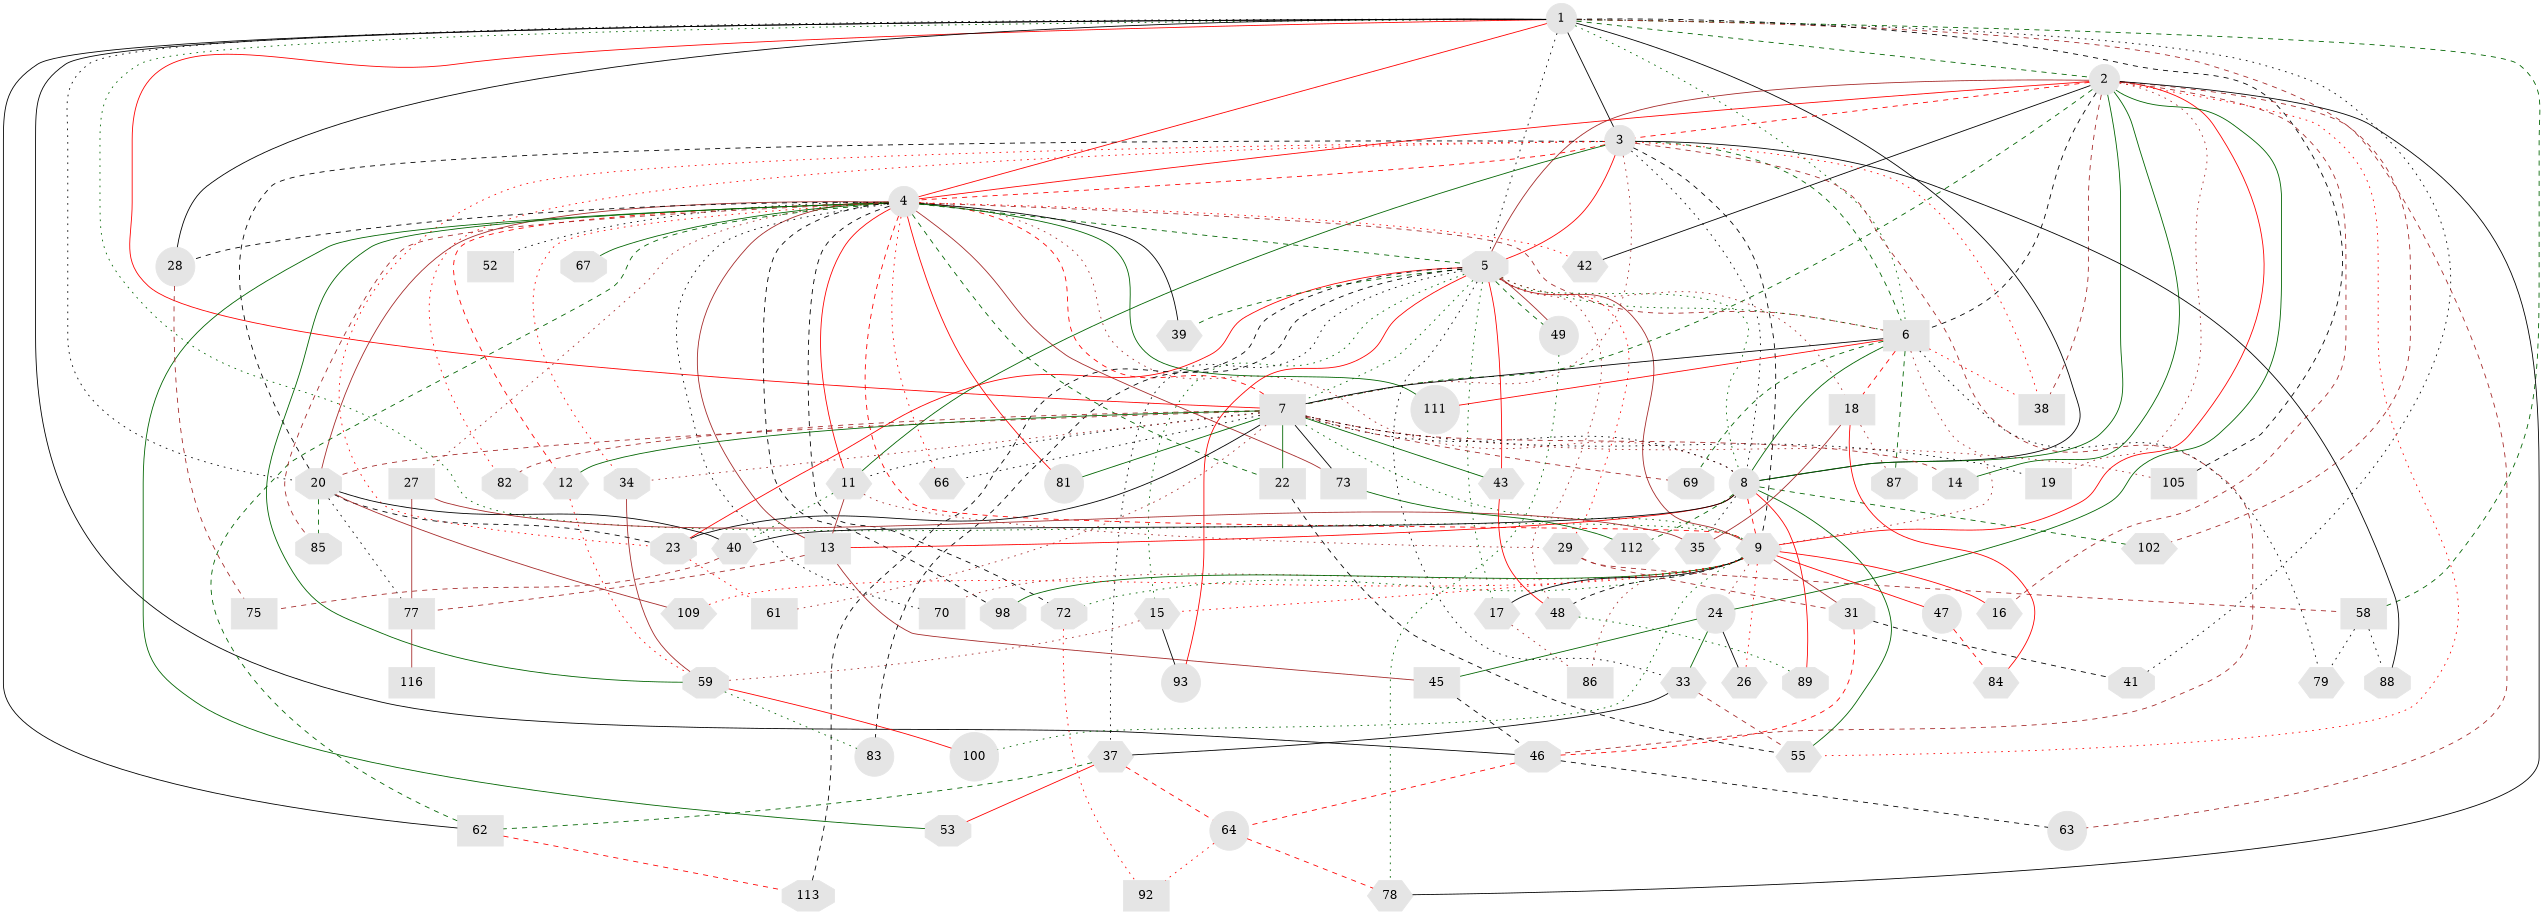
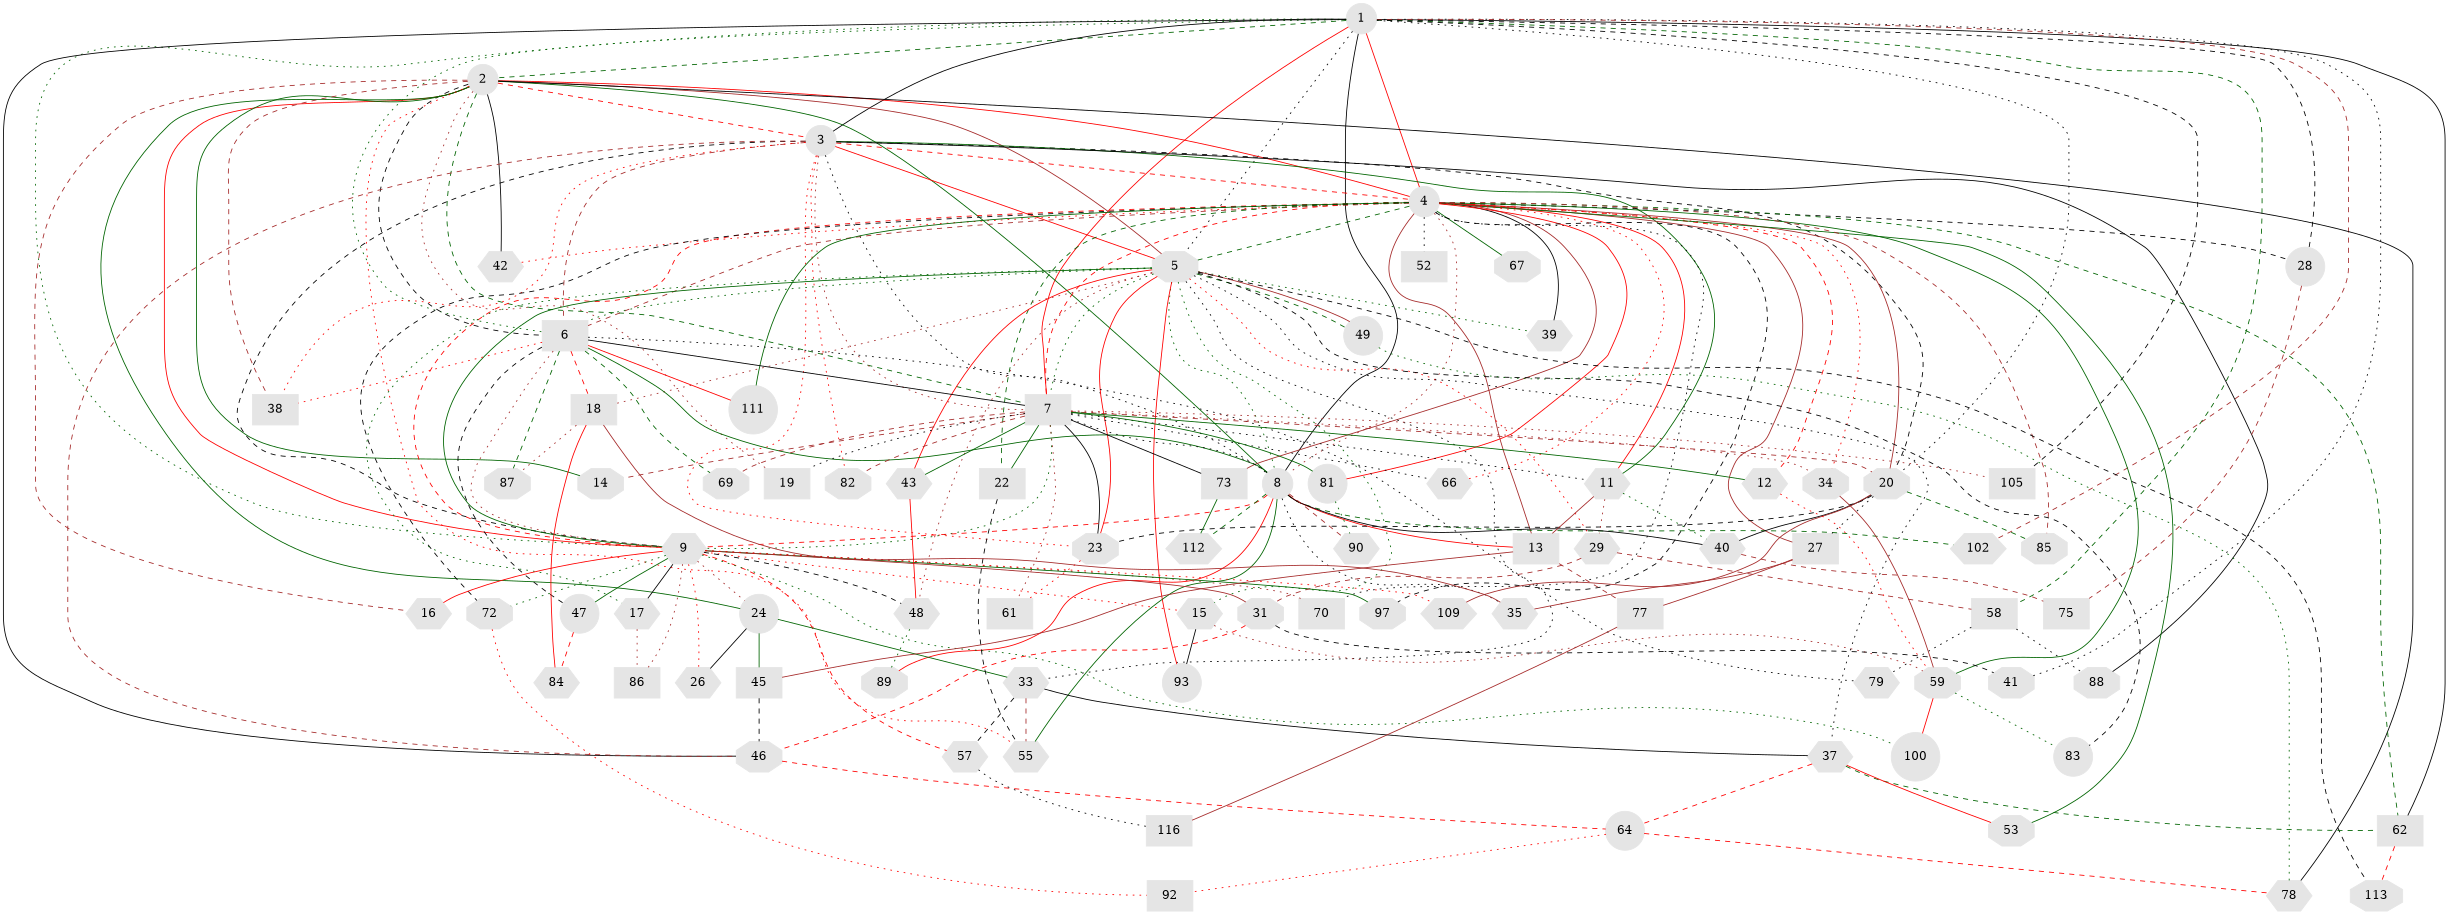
edge "1" -- "28": style solid -> dashed
edge "3" -- "6": color darkgreen -> brown
edge "4" -- "27": style dotted -> solid
edge "5" -- "39": style dashed -> dotted
edge "5" -- "9": color brown -> darkgreen
edge "6" -- "47": added
edge "20" -- "77": now "20" -- "27"
node "90": added
edge "9" -- "47": color red -> darkgreen
node "98": label "98" -> "97"
node "57": added
node "63": removed
